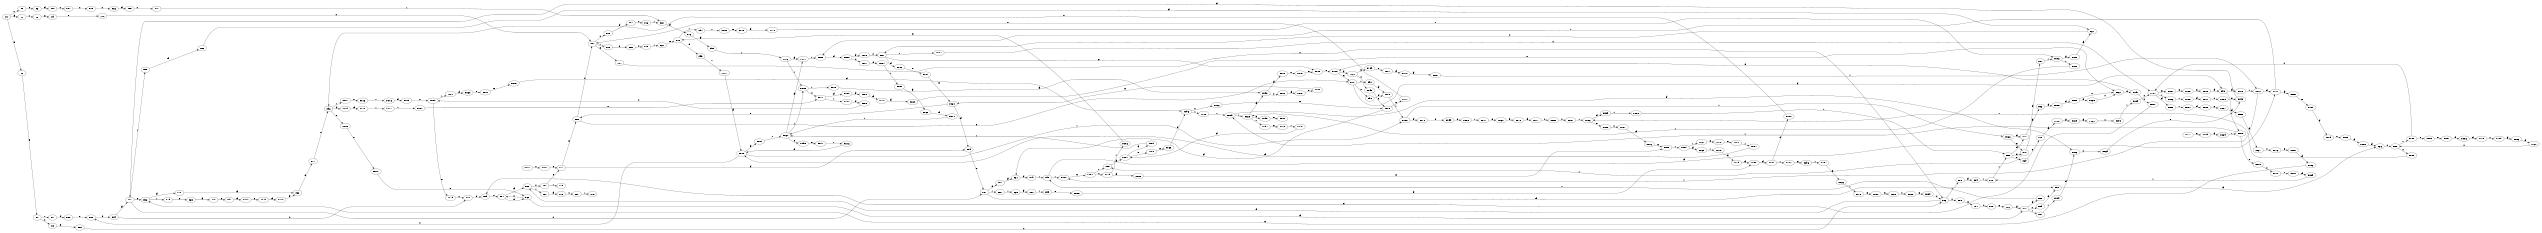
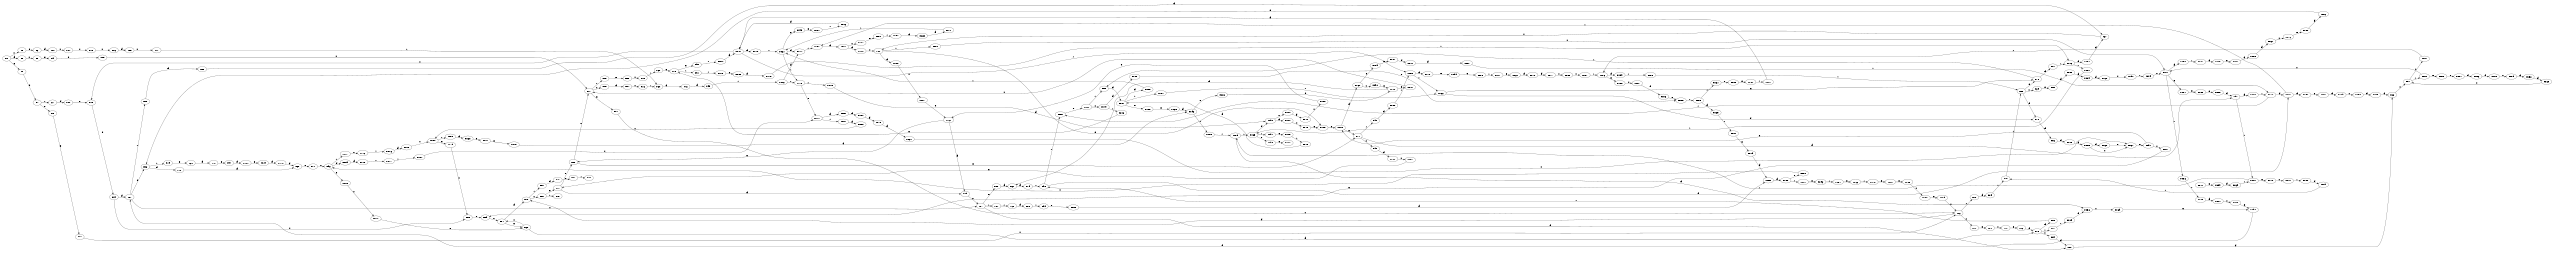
node "S134": added
edge "S90" -> "S111": now "S90" -> "S110"
